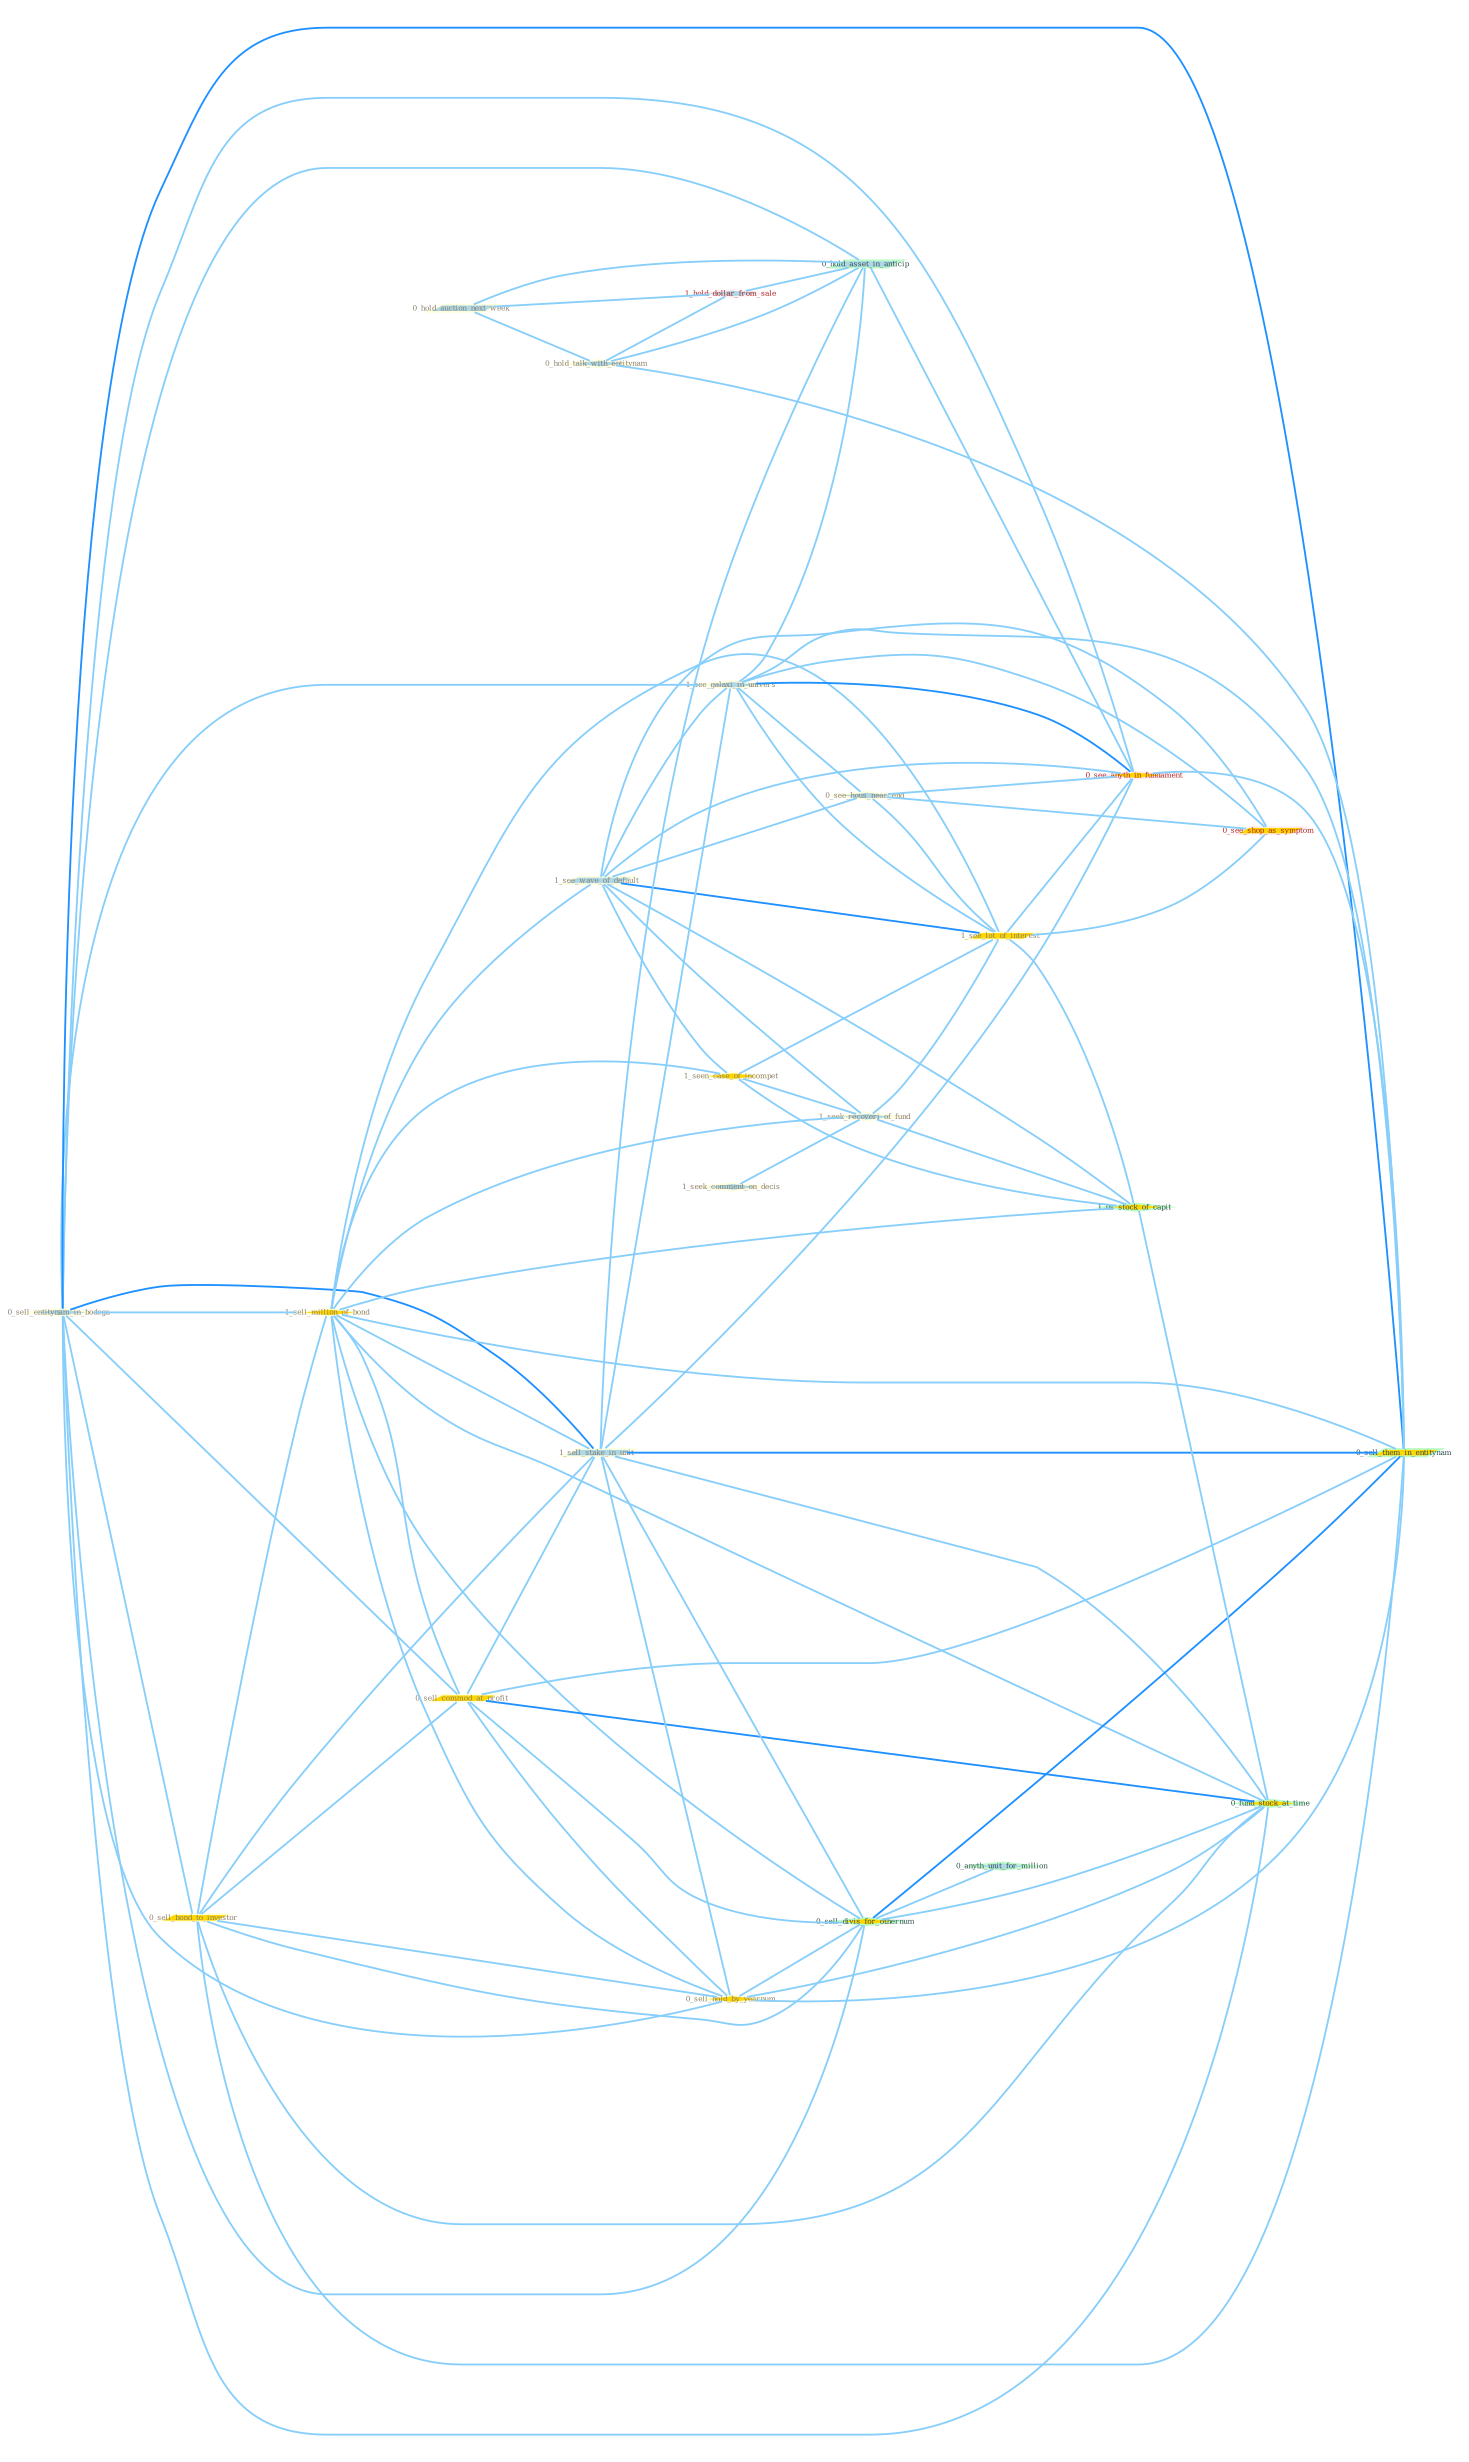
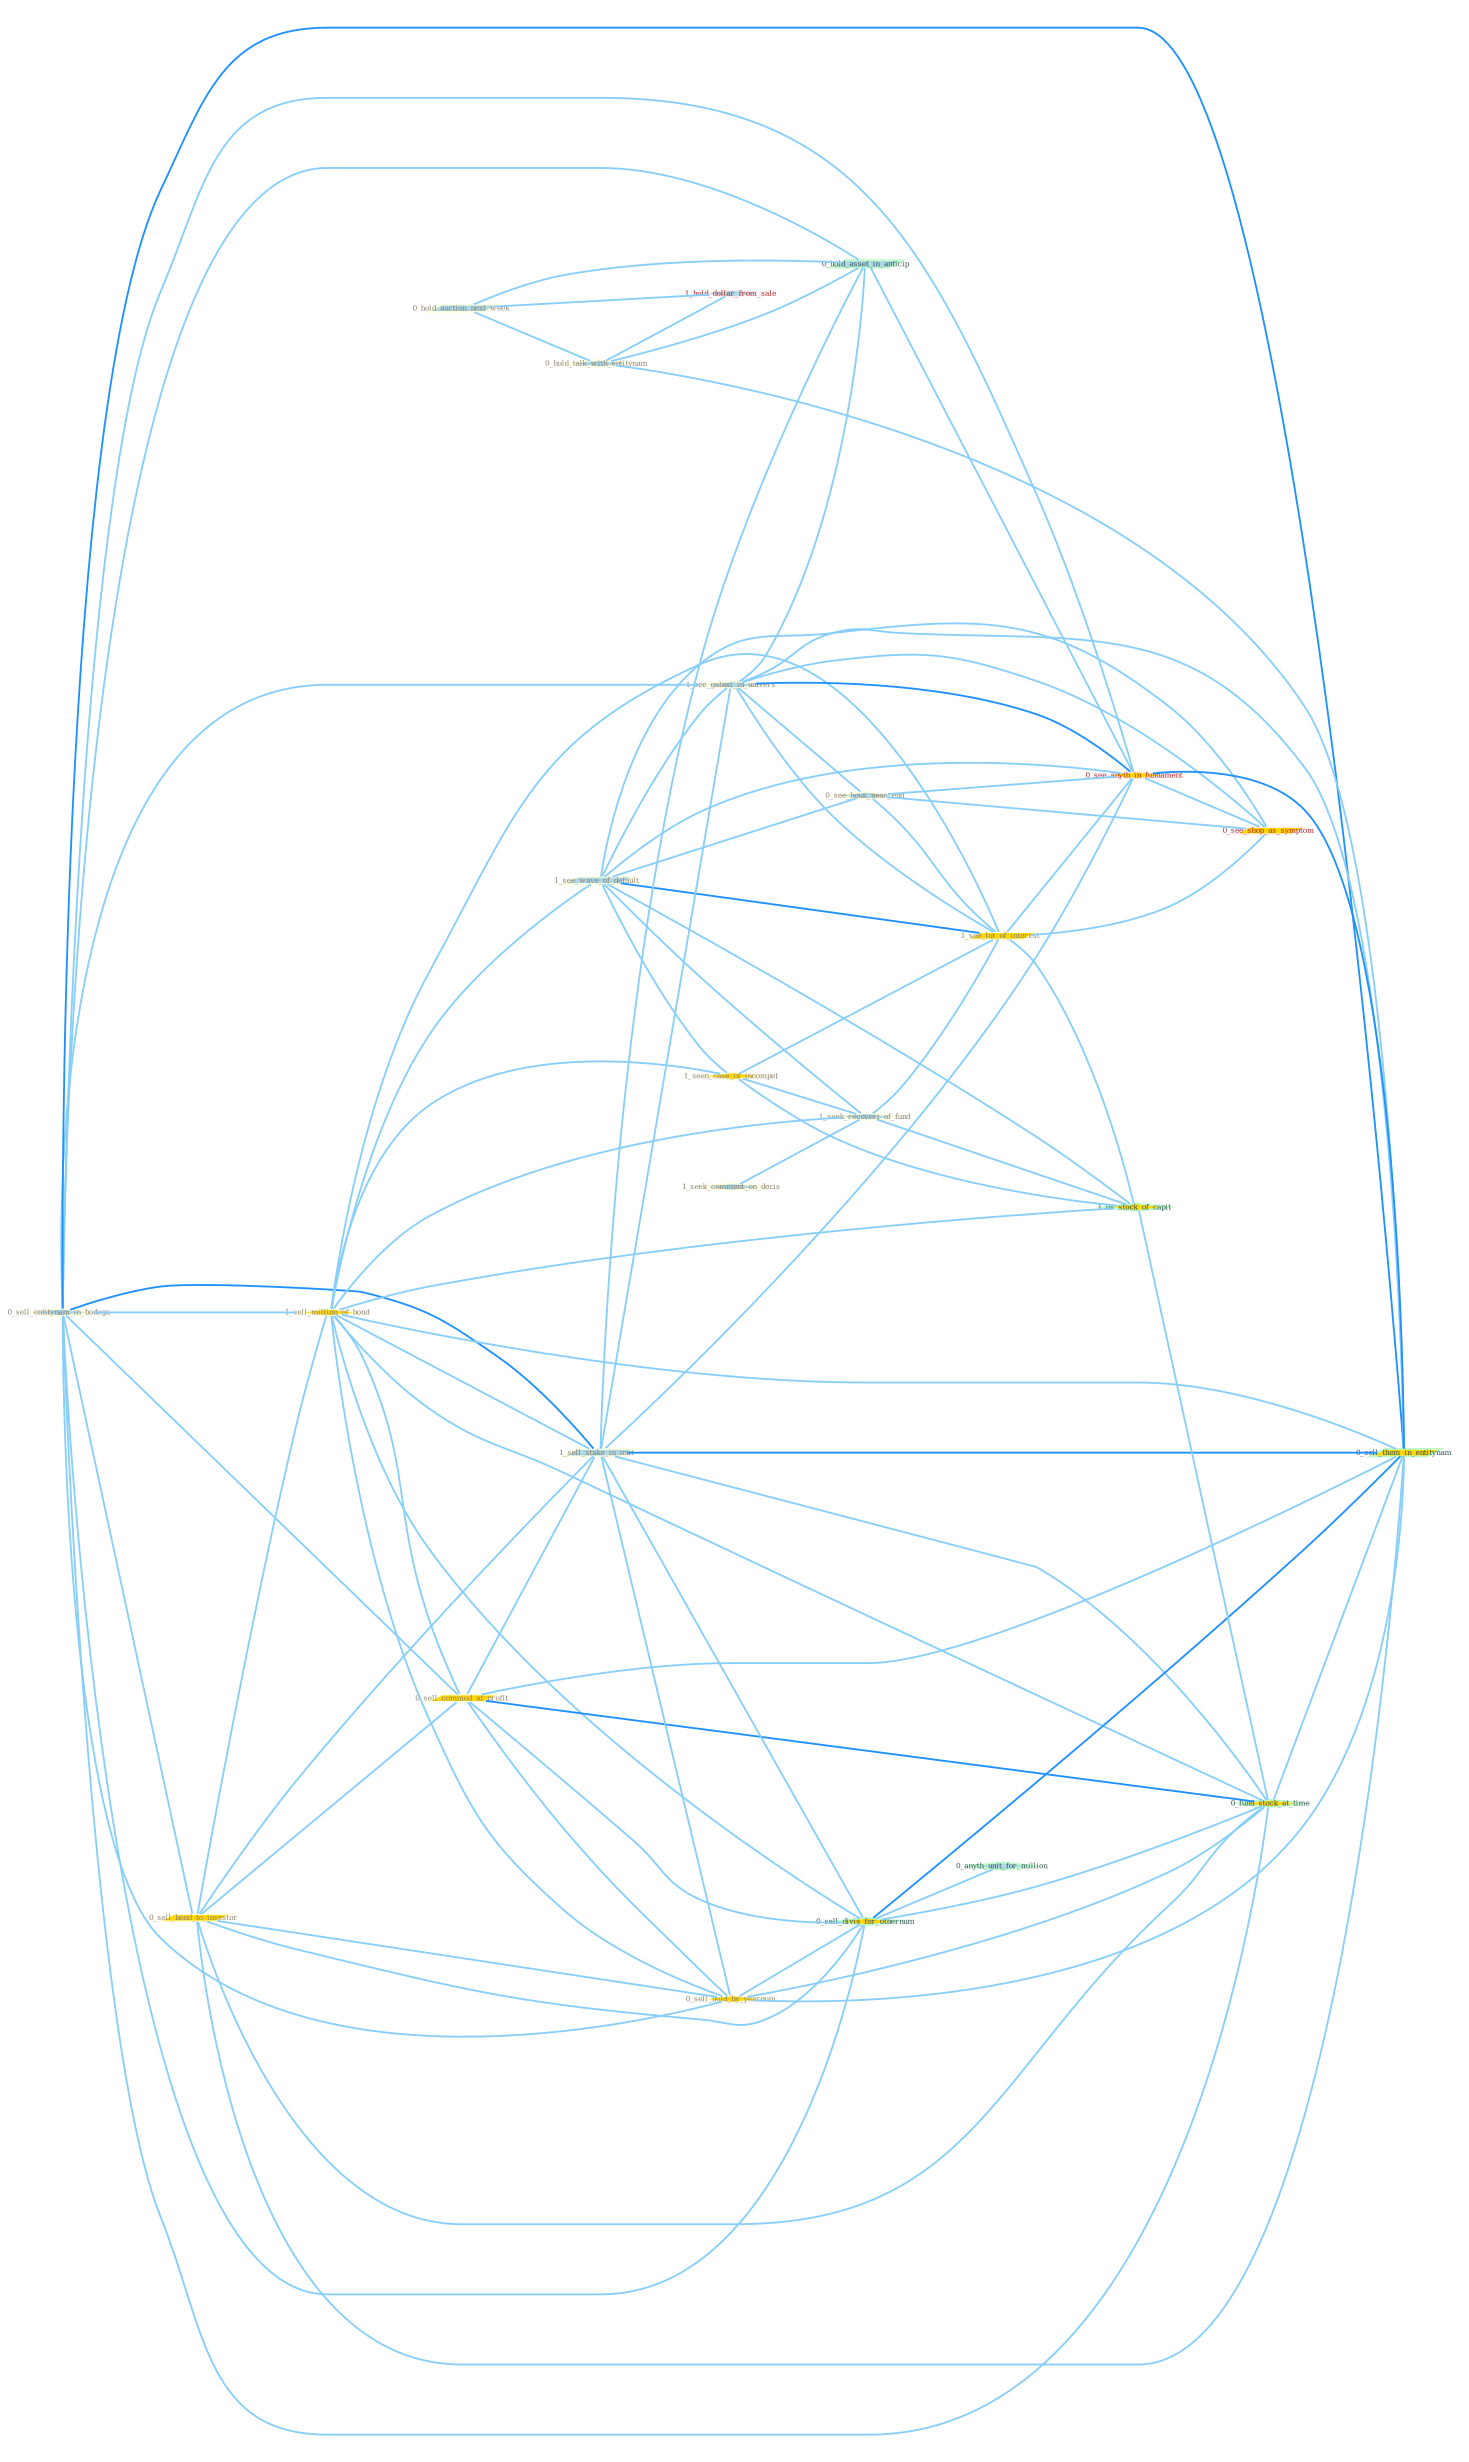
edge "0_hold_asset_in_anticip" -- "1_hold_dollar_from_sale": removed
edge "0_see_anyth_in_fundament" -- "0_see_shop_as_symptom": added
edge "0_see_anyth_in_fundament" -- "0_sell_them_in_entitynam": color #87cefa -> #1e90ff
edge "0_sell_them_in_entitynam" -- "0_fund_stock_at_time": added
